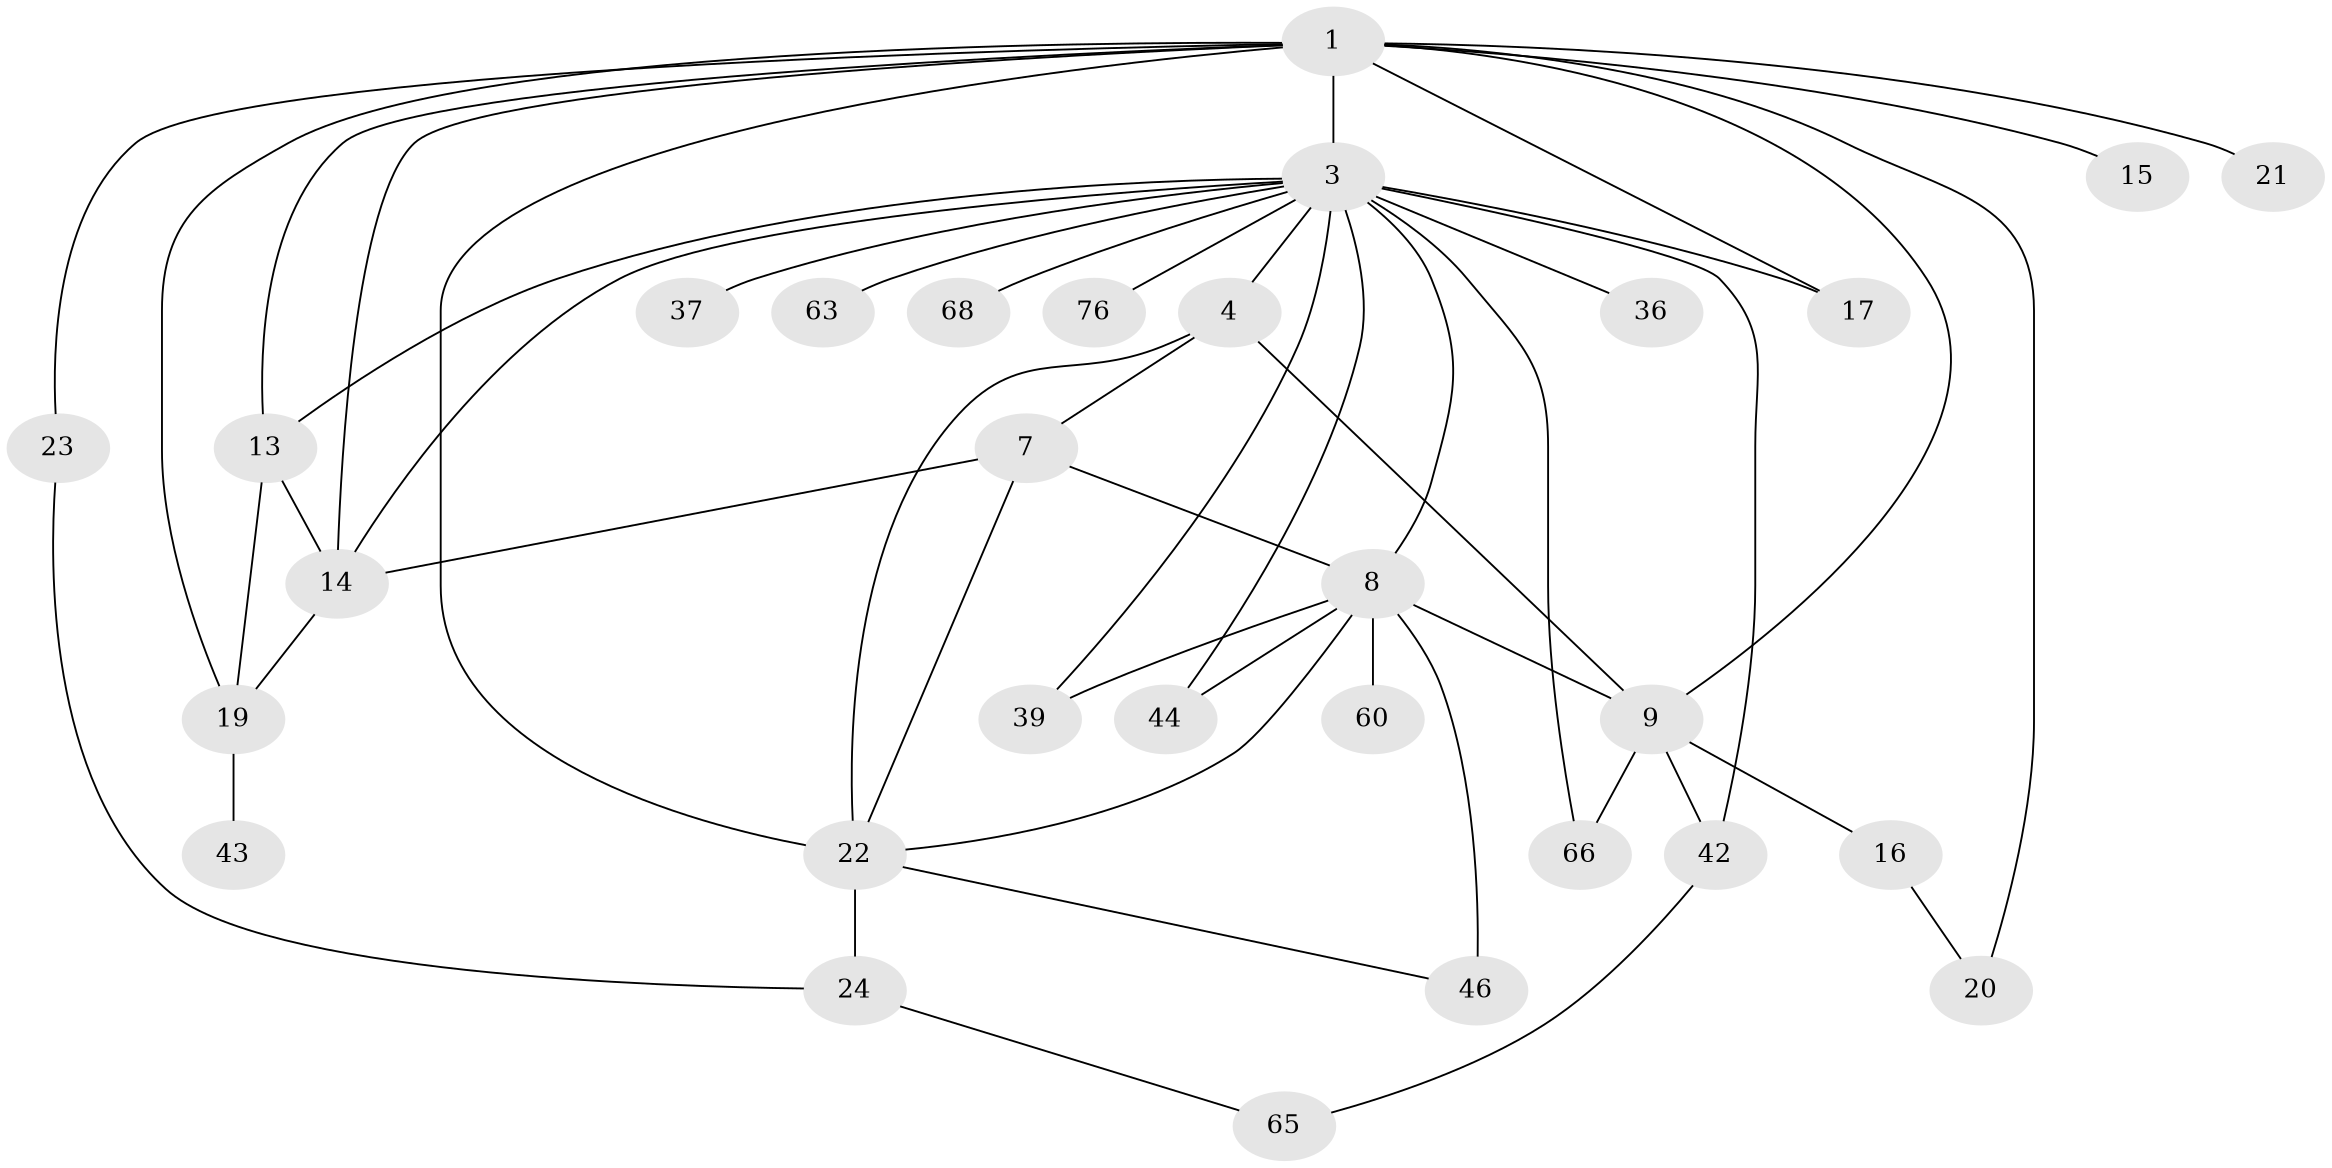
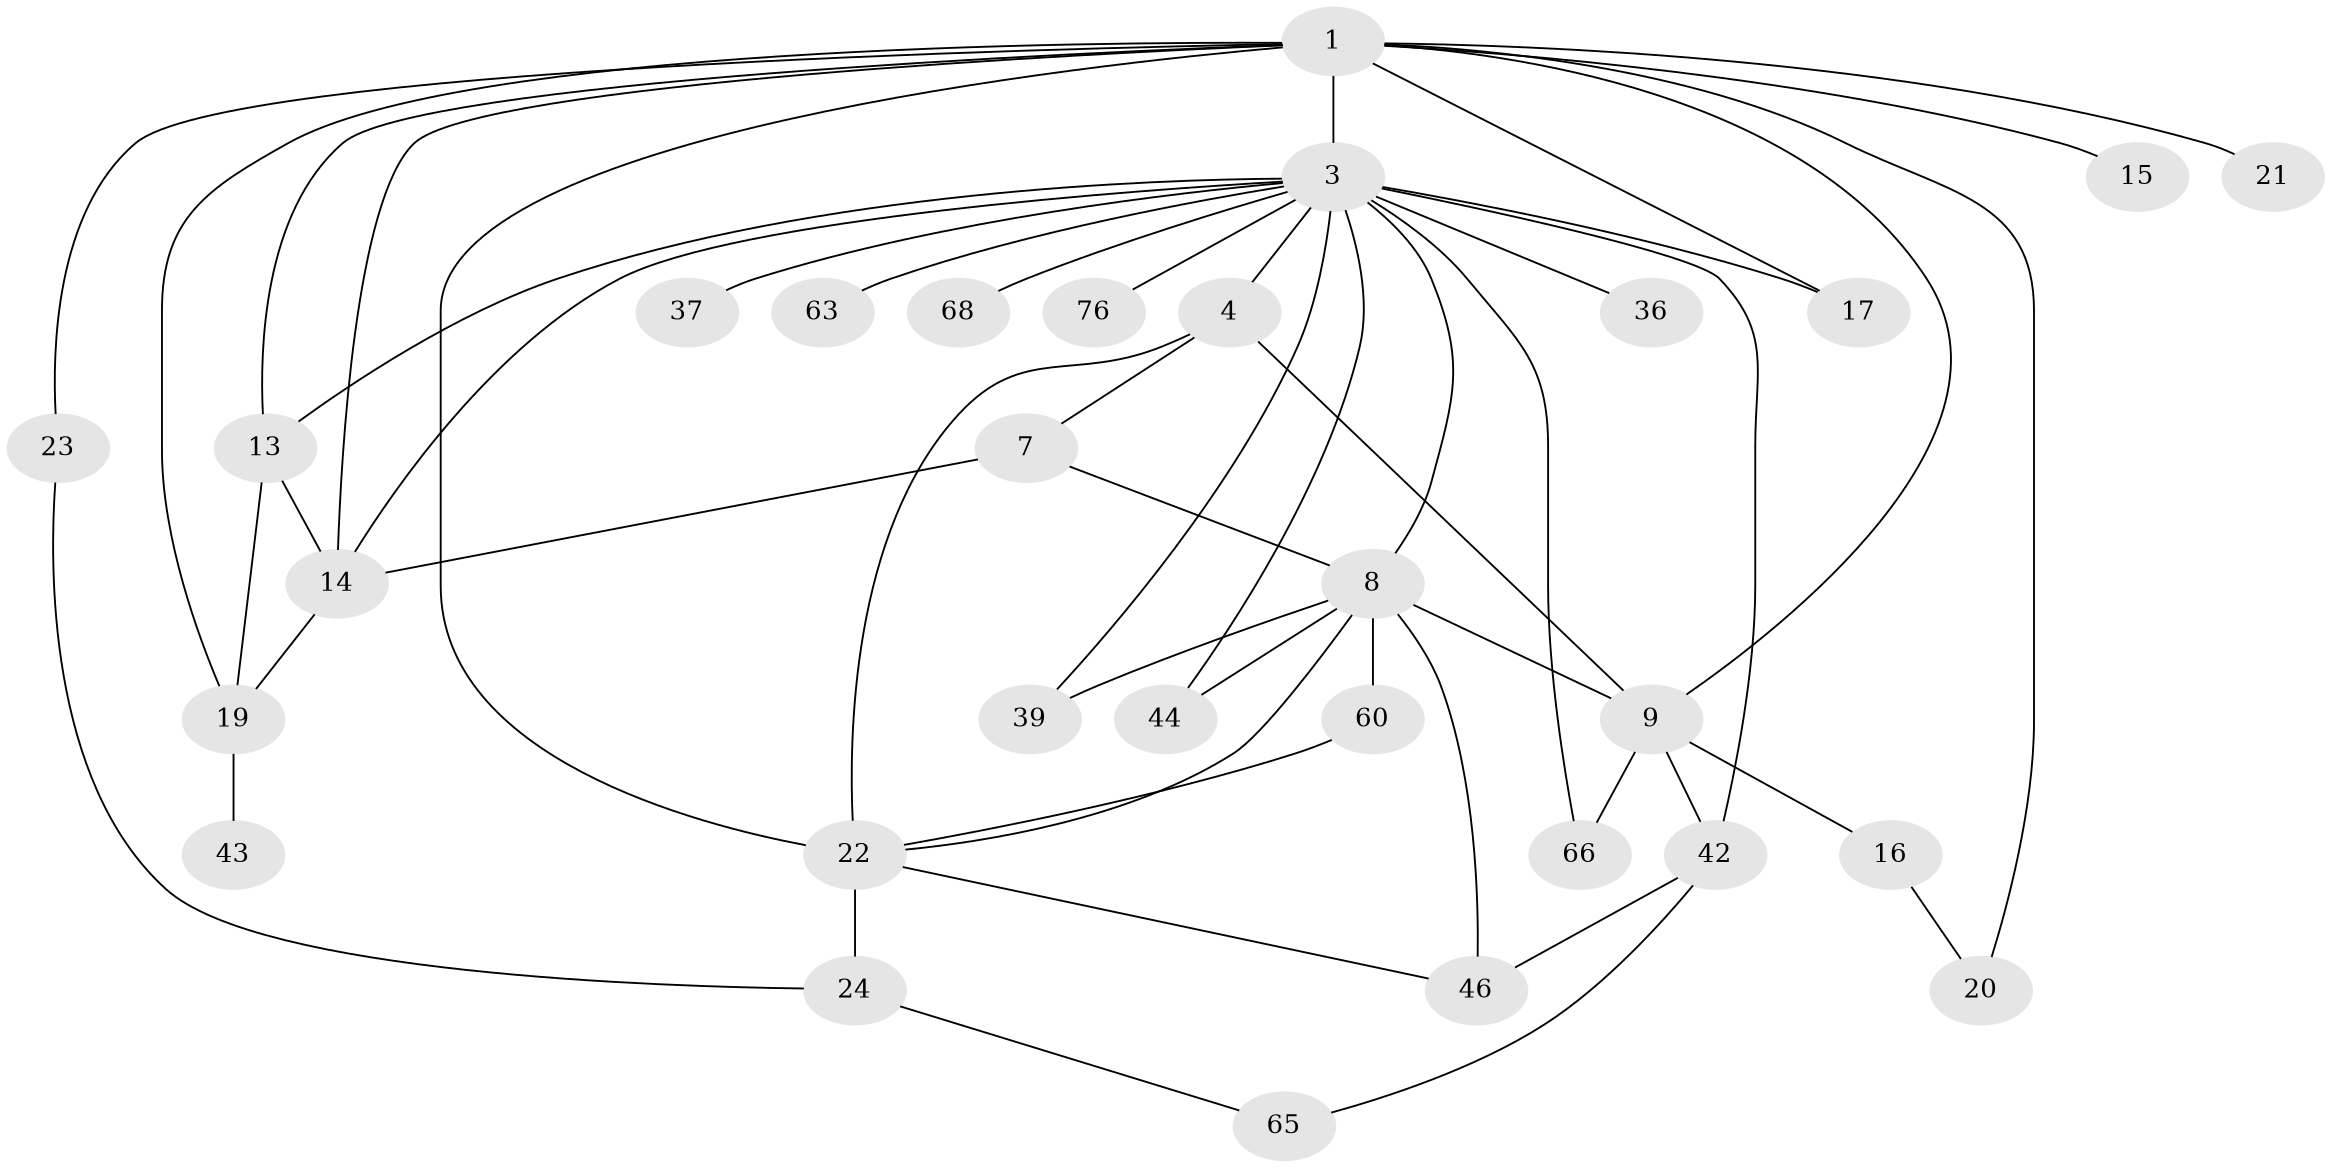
edge "7" -- "22": now "60" -- "22"
edge "42" -- "46": added
